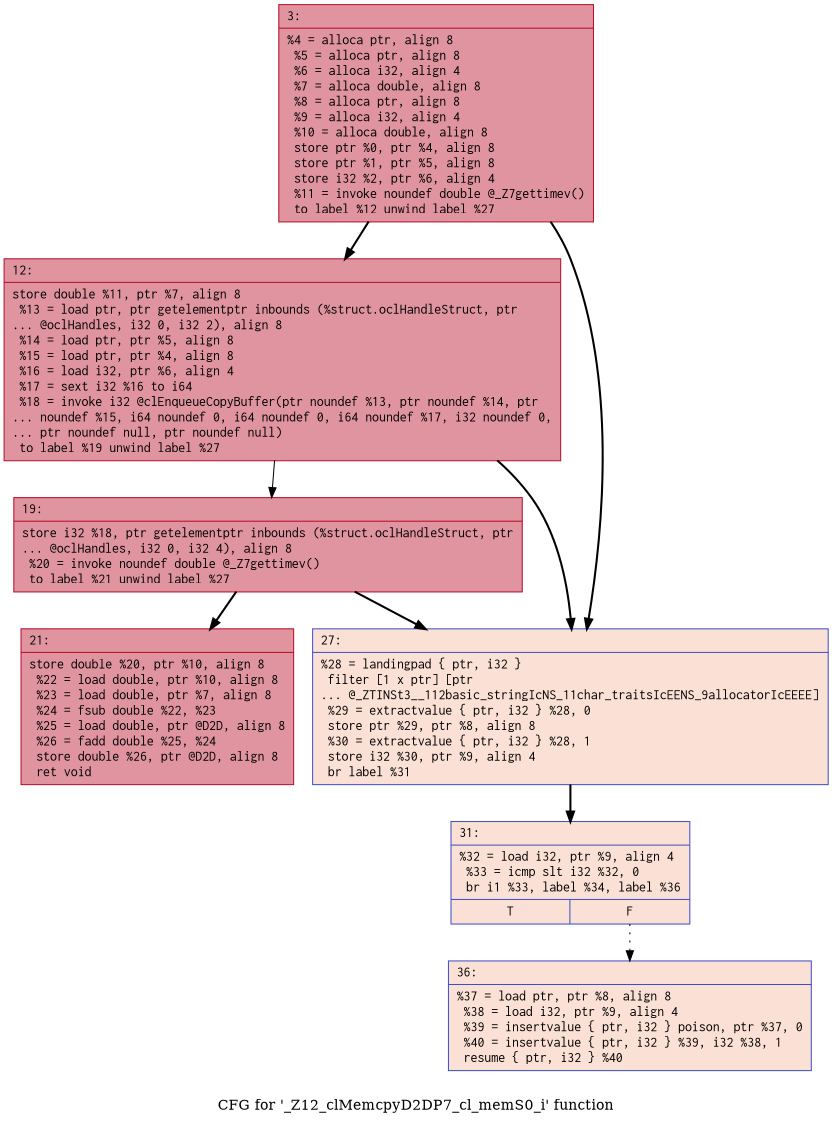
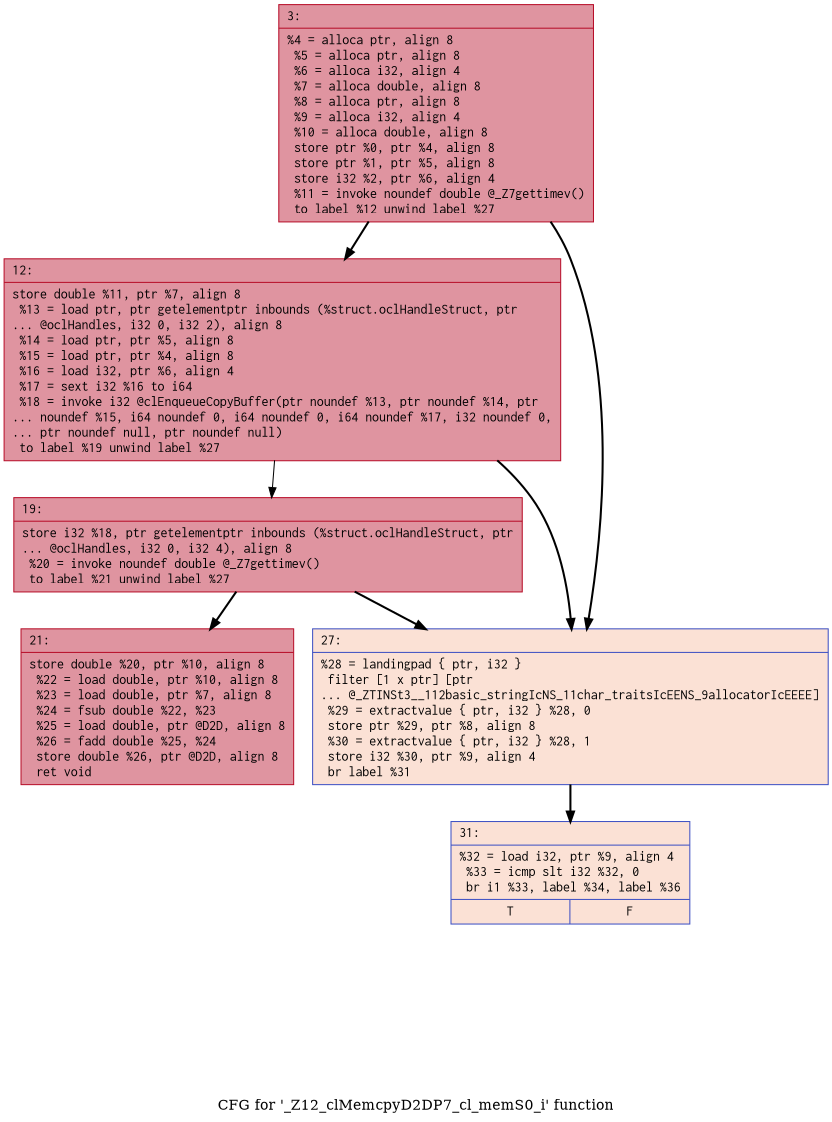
node "36:": removed
